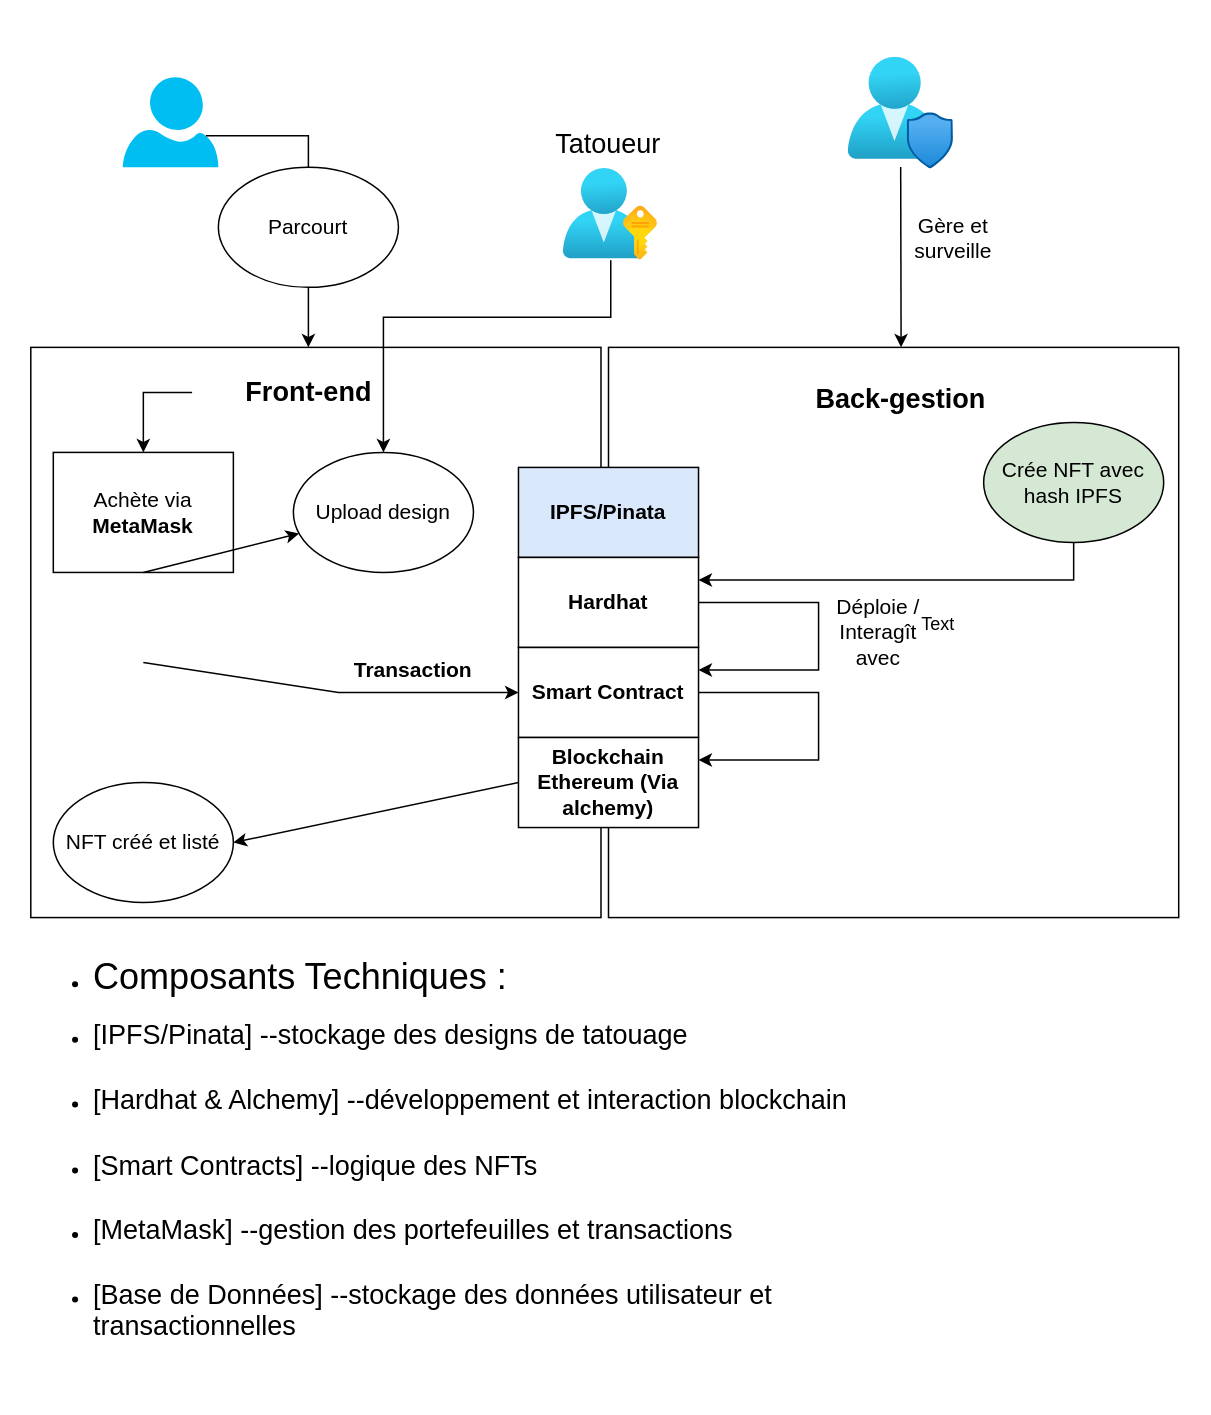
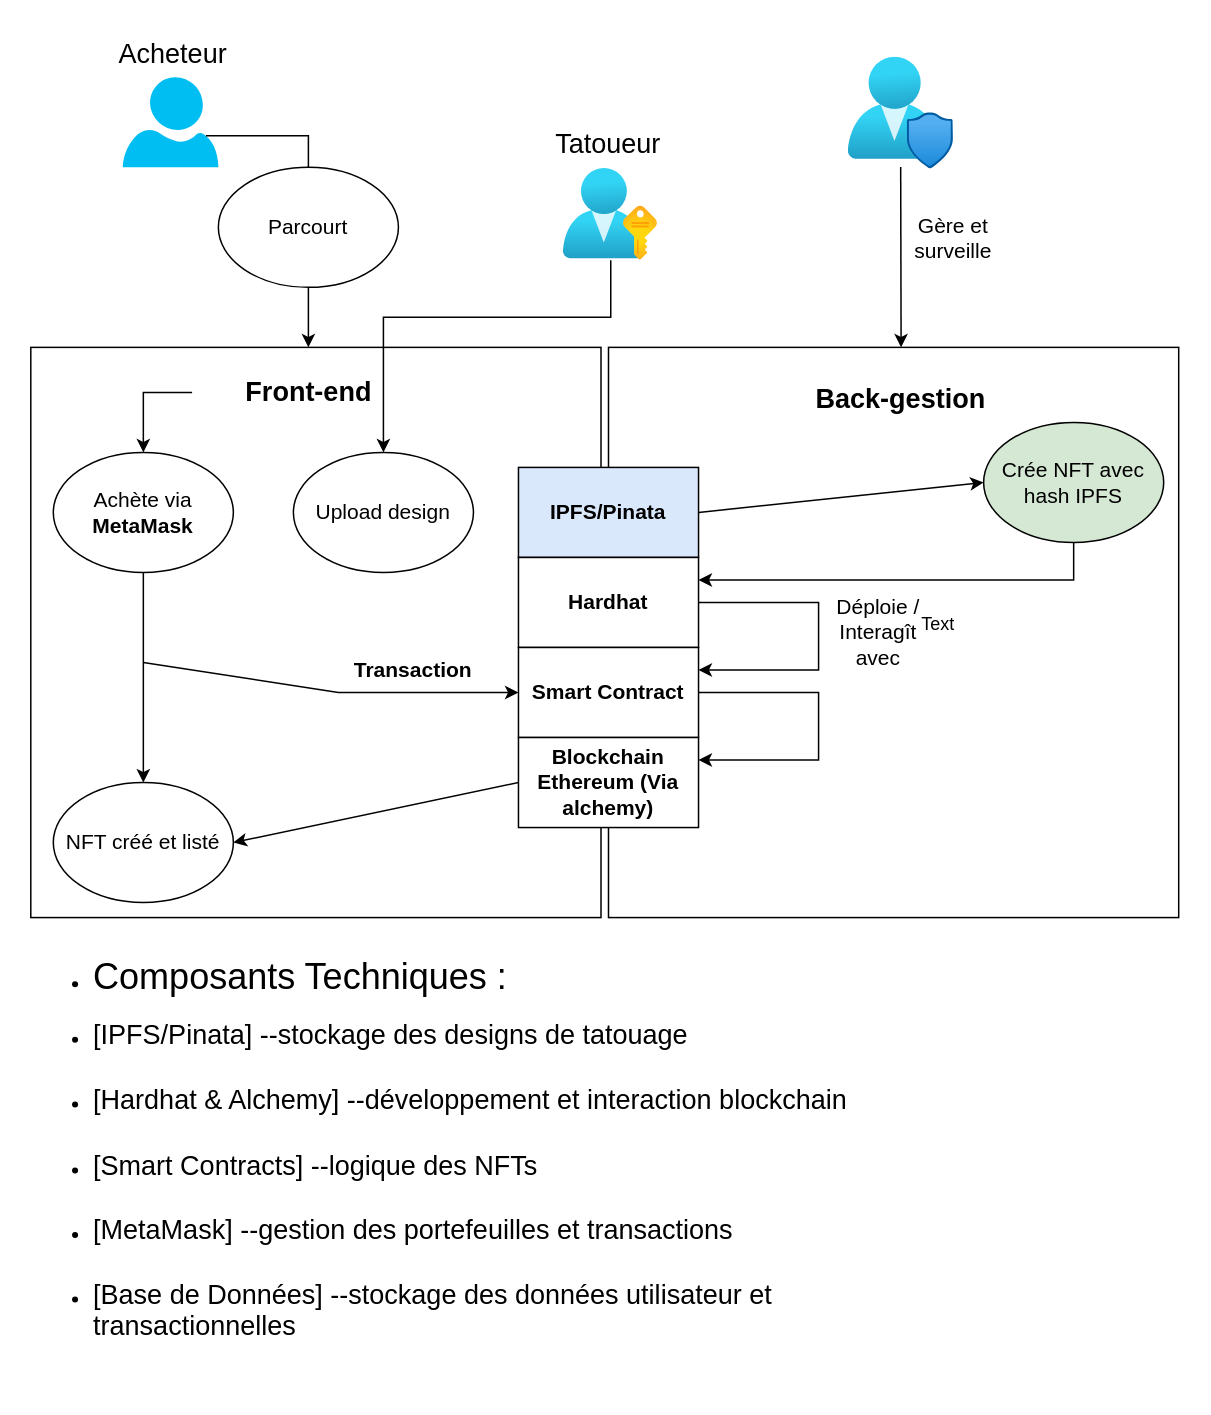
node "Acheteur": added
edge "IPFS/Pinata" -> "Crée NFT avec hash IPFS": added
node "Achète via MetaMask": shape rectangle -> ellipse
edge "Achète via MetaMask" -> "Upload design": now "Achète via MetaMask" -> "NFT créé et listé"
